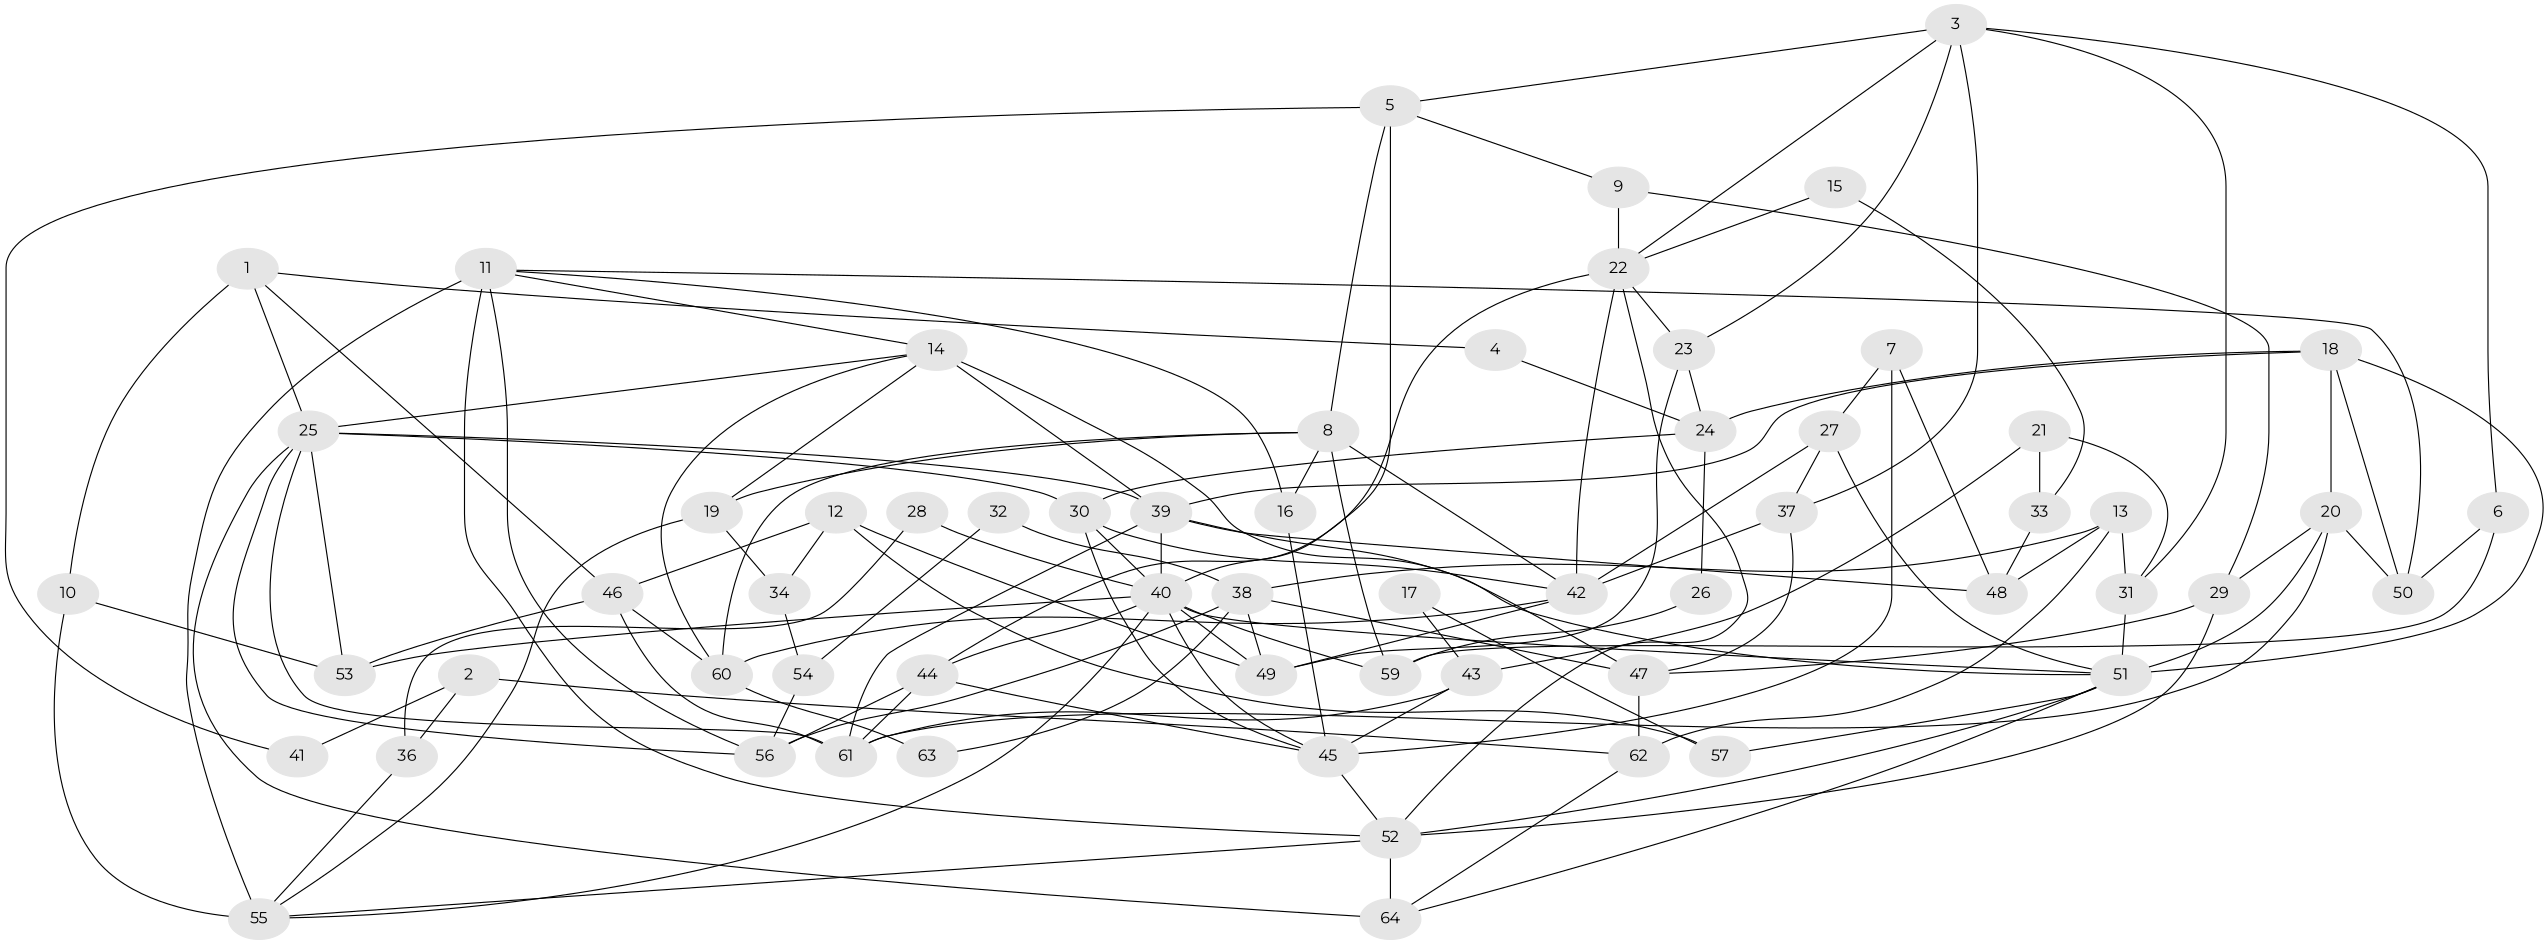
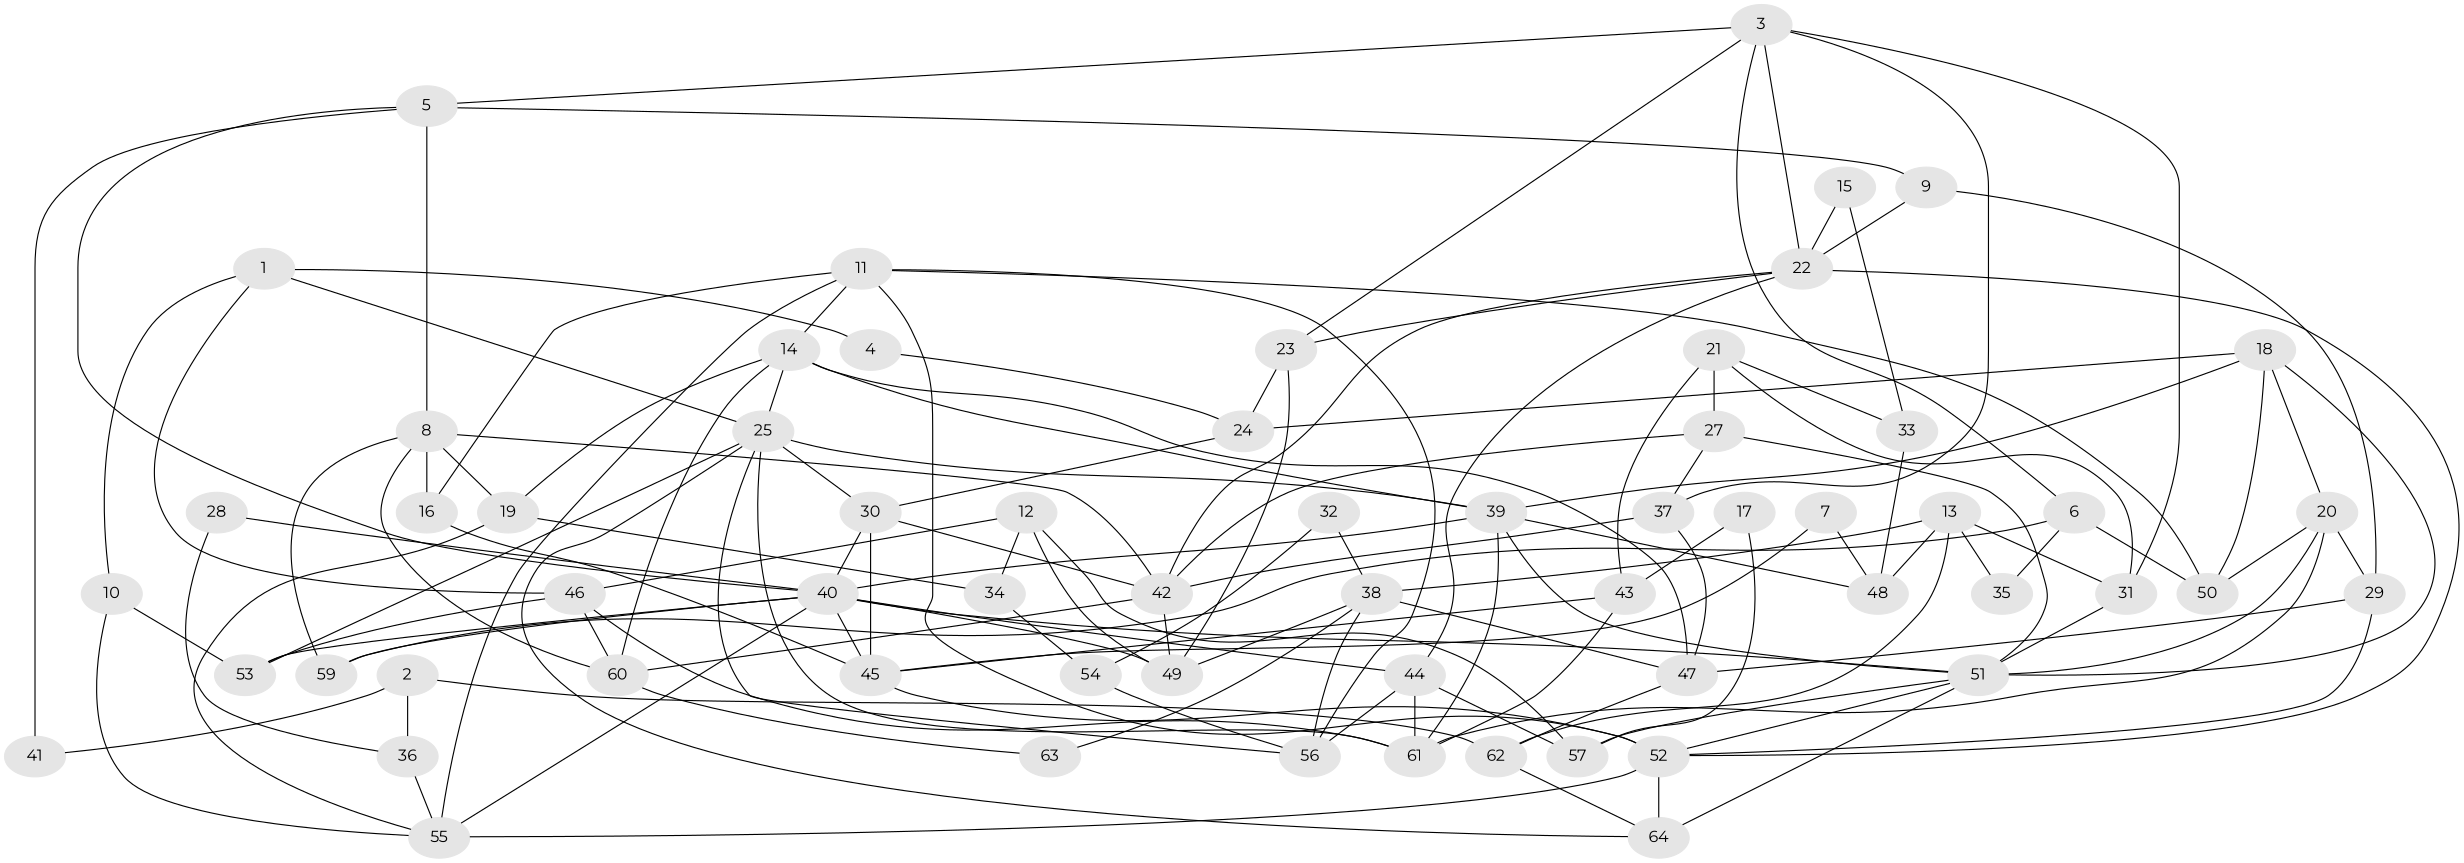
edge "7" -- "27": now "21" -- "27"
node "26": removed
node "35": added
edge "44" -- "45": now "44" -- "57"
